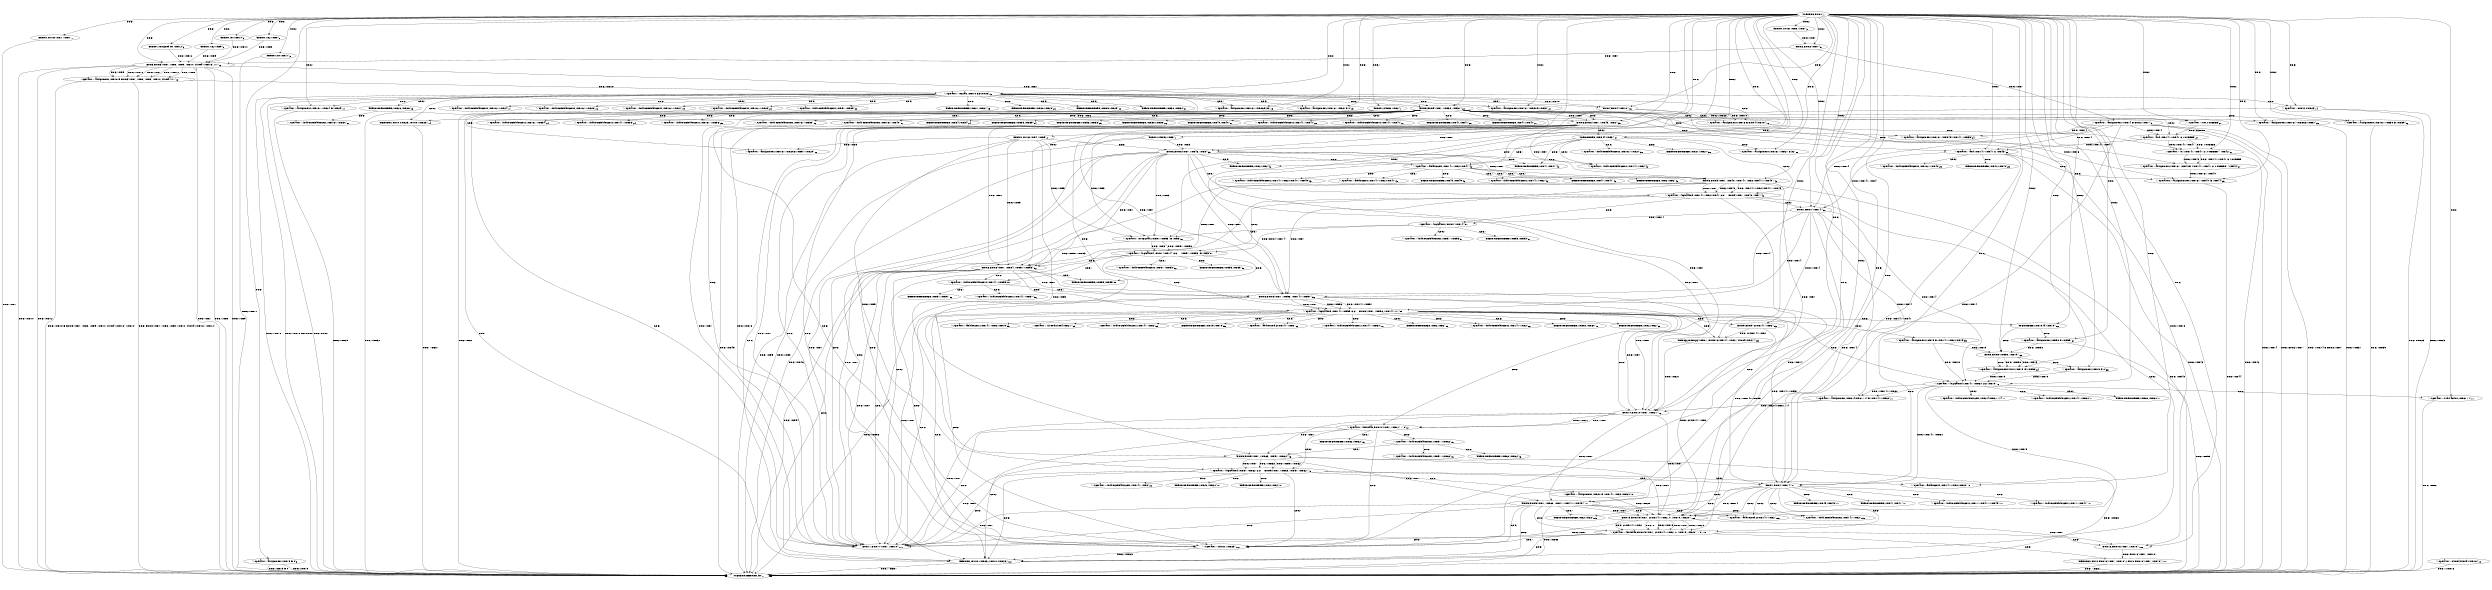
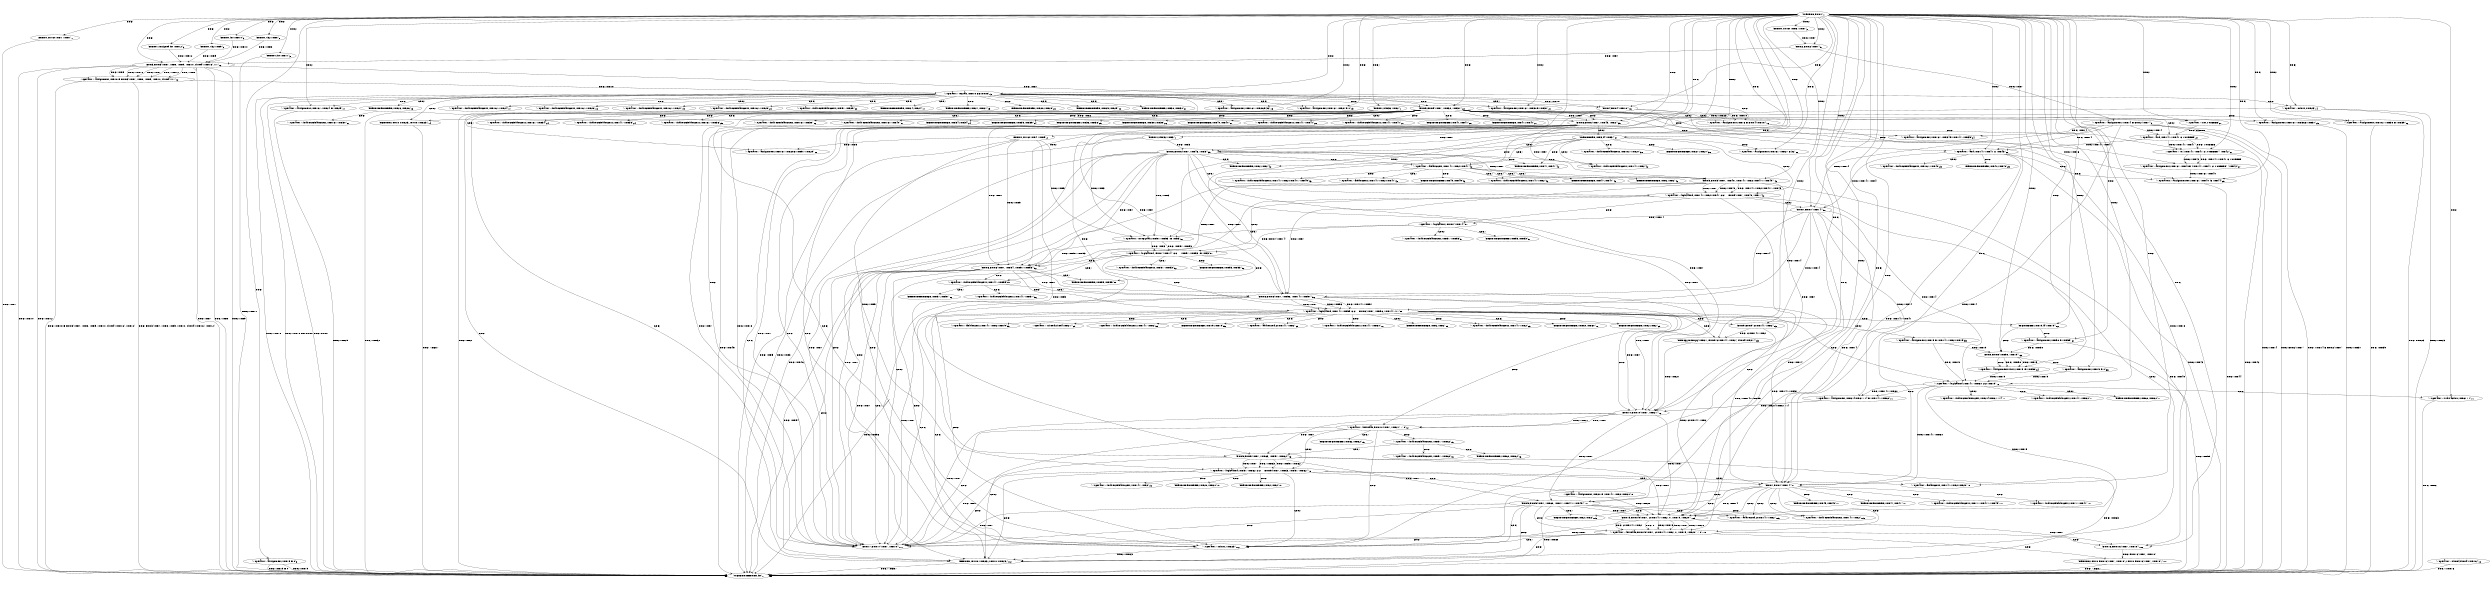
node "(FIELD_IDENTIFIER,VAR24,VAR24)": added
edge "(PARAM,struct VAR4 *VAR5)" -> "(FUN6,FUN6(VAR7, VAR46, VAR3))": now "(IDENTIFIER,VAR3,if (VAR3))" -> "(FUN6,FUN6(VAR7, VAR46, VAR3))"
